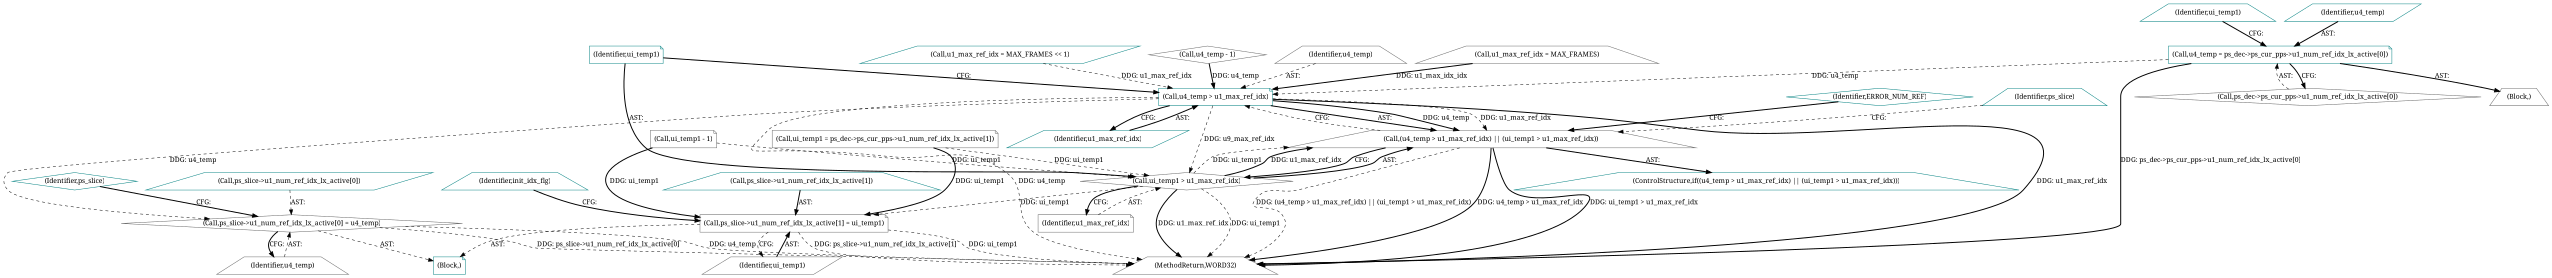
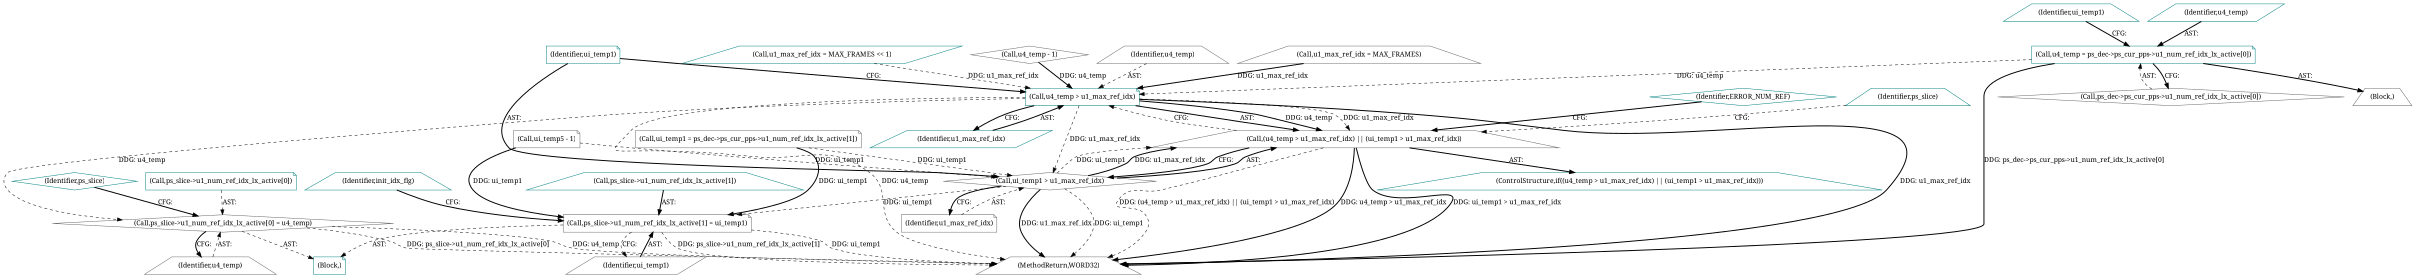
edge "(Call,u1_max_ref_idx = MAX_FRAMES)" -> "(Call,u4_temp > u1_max_ref_idx)": label "DDG: u1_max_idx_idx" -> "DDG: u1_max_ref_idx"
node "(Call,ui_temp1 - 1)": label "(Call,ui_temp1 - 1)" -> "(Call,ui_temp5 - 1)"
edge "(Call,u4_temp > u1_max_ref_idx)" -> "(Call,ui_temp1 > u1_max_ref_idx)": label "DDG: u9_max_ref_idx" -> "DDG: u1_max_ref_idx"
node "(Call,ps_slice->u1_num_ref_idx_lx_active[0])": shape parallelogram -> note
